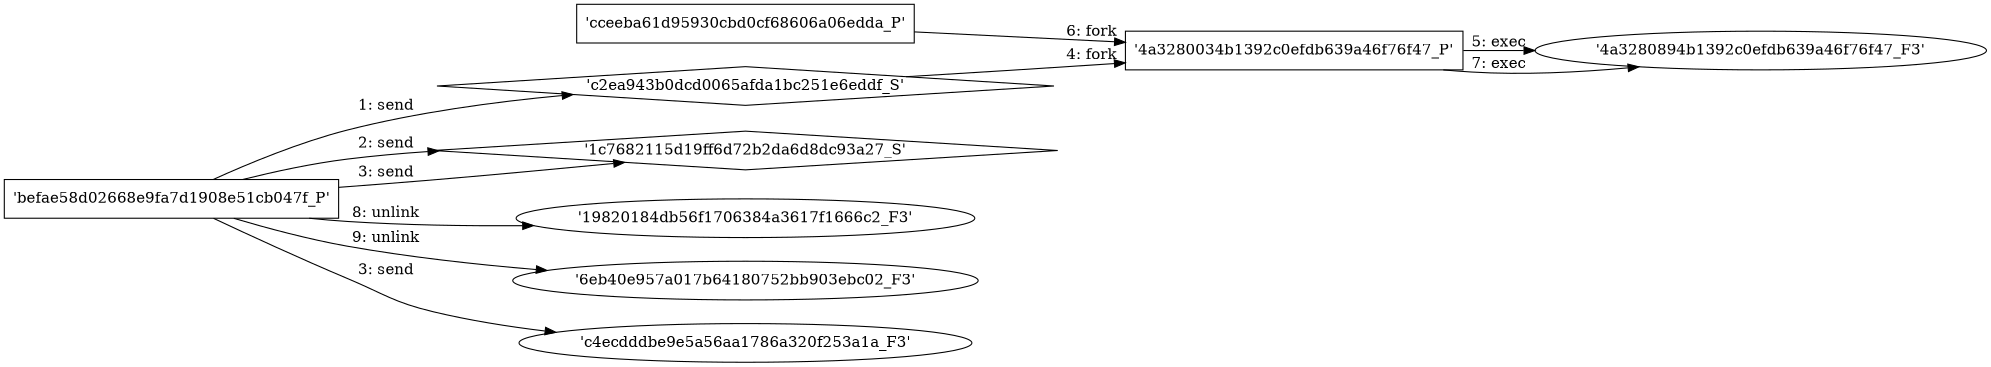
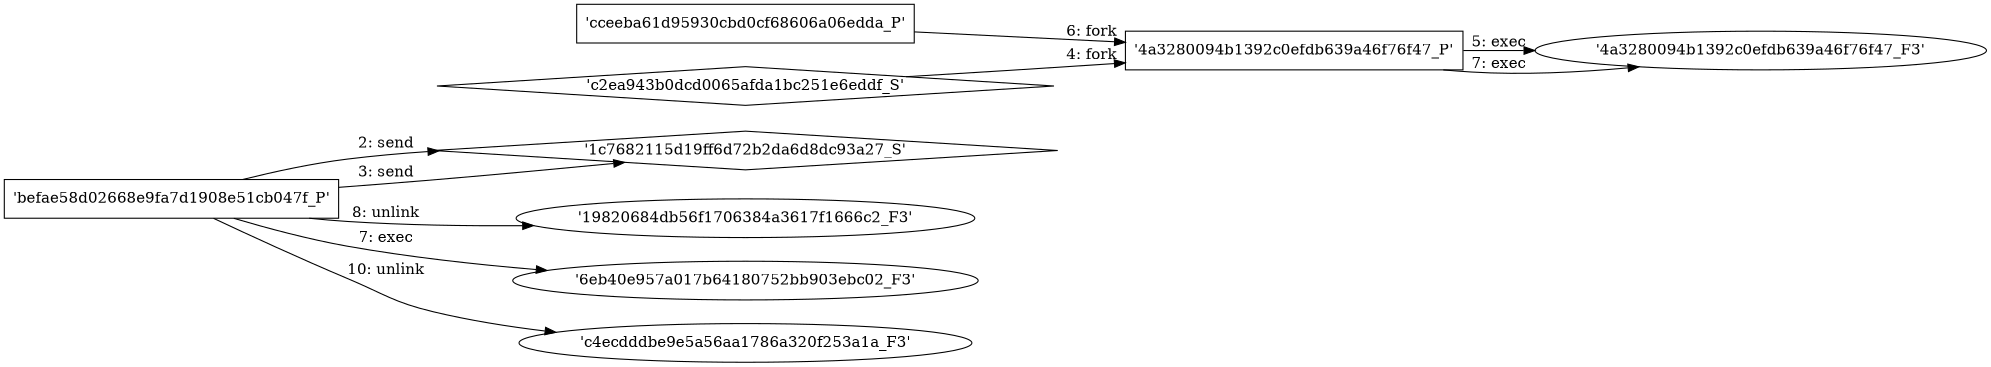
node "'4a3280034b1392c0efdb639a46f76f47_P'": label "'4a3280034b1392c0efdb639a46f76f47_P'" -> "'4a3280094b1392c0efdb639a46f76f47_P'"
node "'4a3280894b1392c0efdb639a46f76f47_F3'": label "'4a3280894b1392c0efdb639a46f76f47_F3'" -> "'4a3280094b1392c0efdb639a46f76f47_F3'"
edge "'befae58d02668e9fa7d1908e51cb047f_P'" -> "'c2ea943b0dcd0065afda1bc251e6eddf_S'": removed, label "1: send"
node "'19820184db56f1706384a3617f1666c2_F3'": label "'19820184db56f1706384a3617f1666c2_F3'" -> "'19820684db56f1706384a3617f1666c2_F3'"
edge "'befae58d02668e9fa7d1908e51cb047f_P'" -> "'6eb40e957a017b64180752bb903ebc02_F3'": label "9: unlink" -> "7: exec"
edge "'befae58d02668e9fa7d1908e51cb047f_P'" -> "'c4ecdddbe9e5a56aa1786a320f253a1a_F3'": label "3: send" -> "10: unlink"
